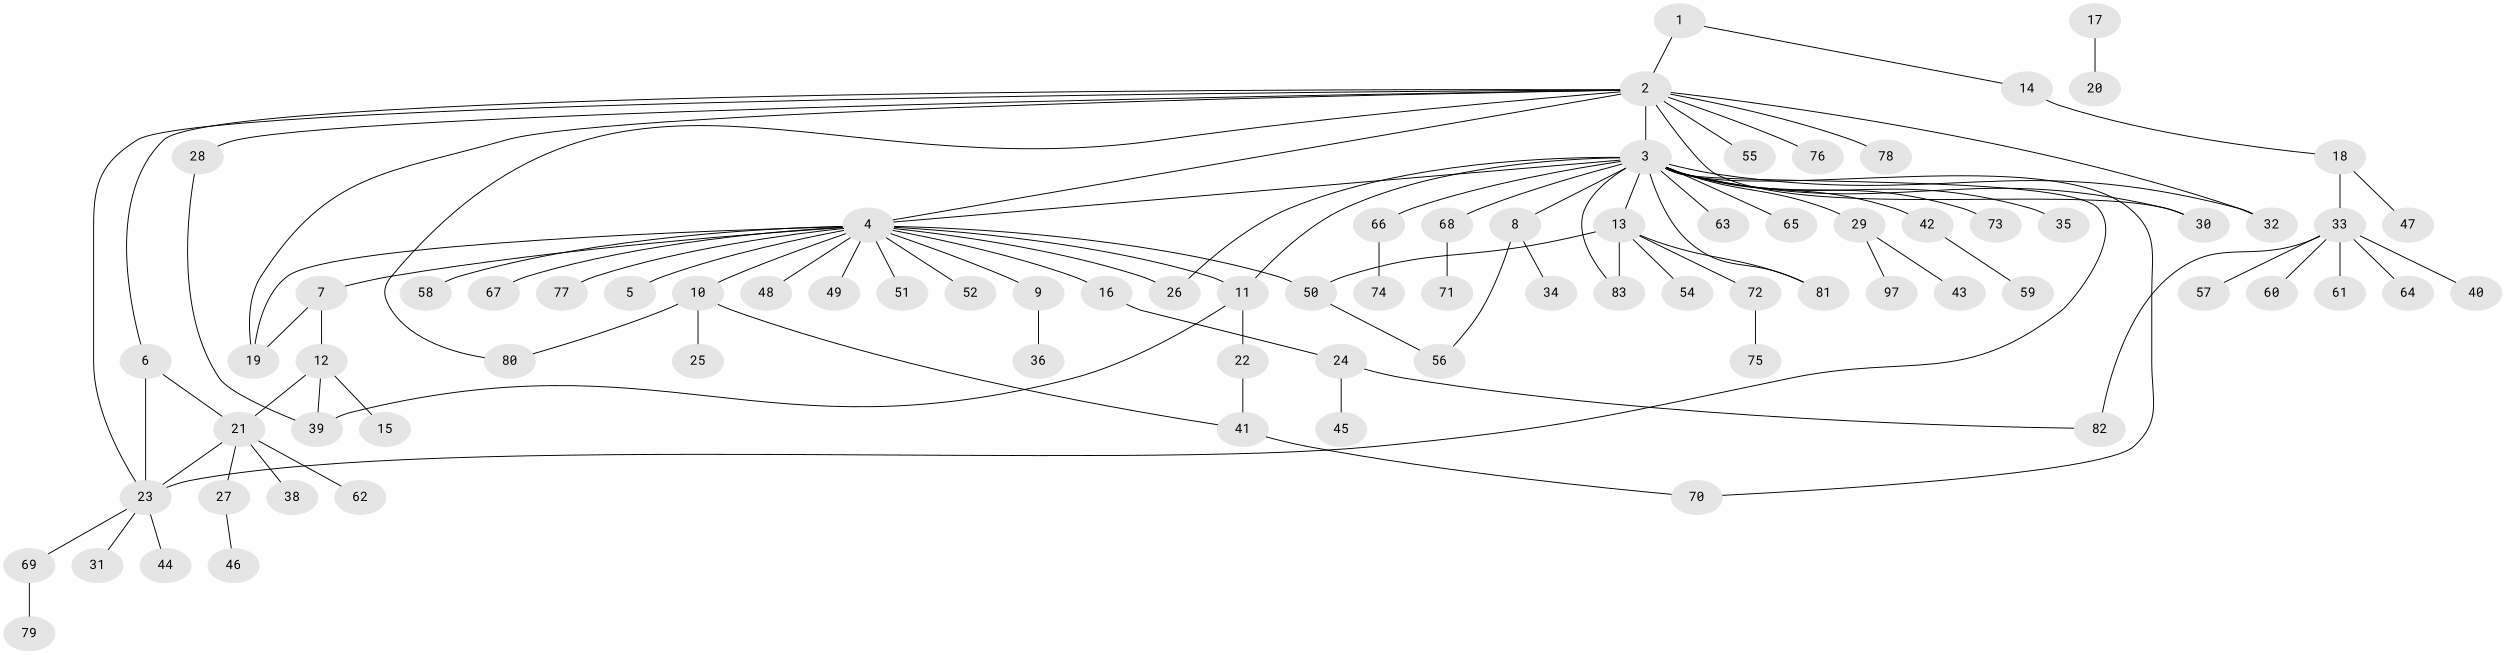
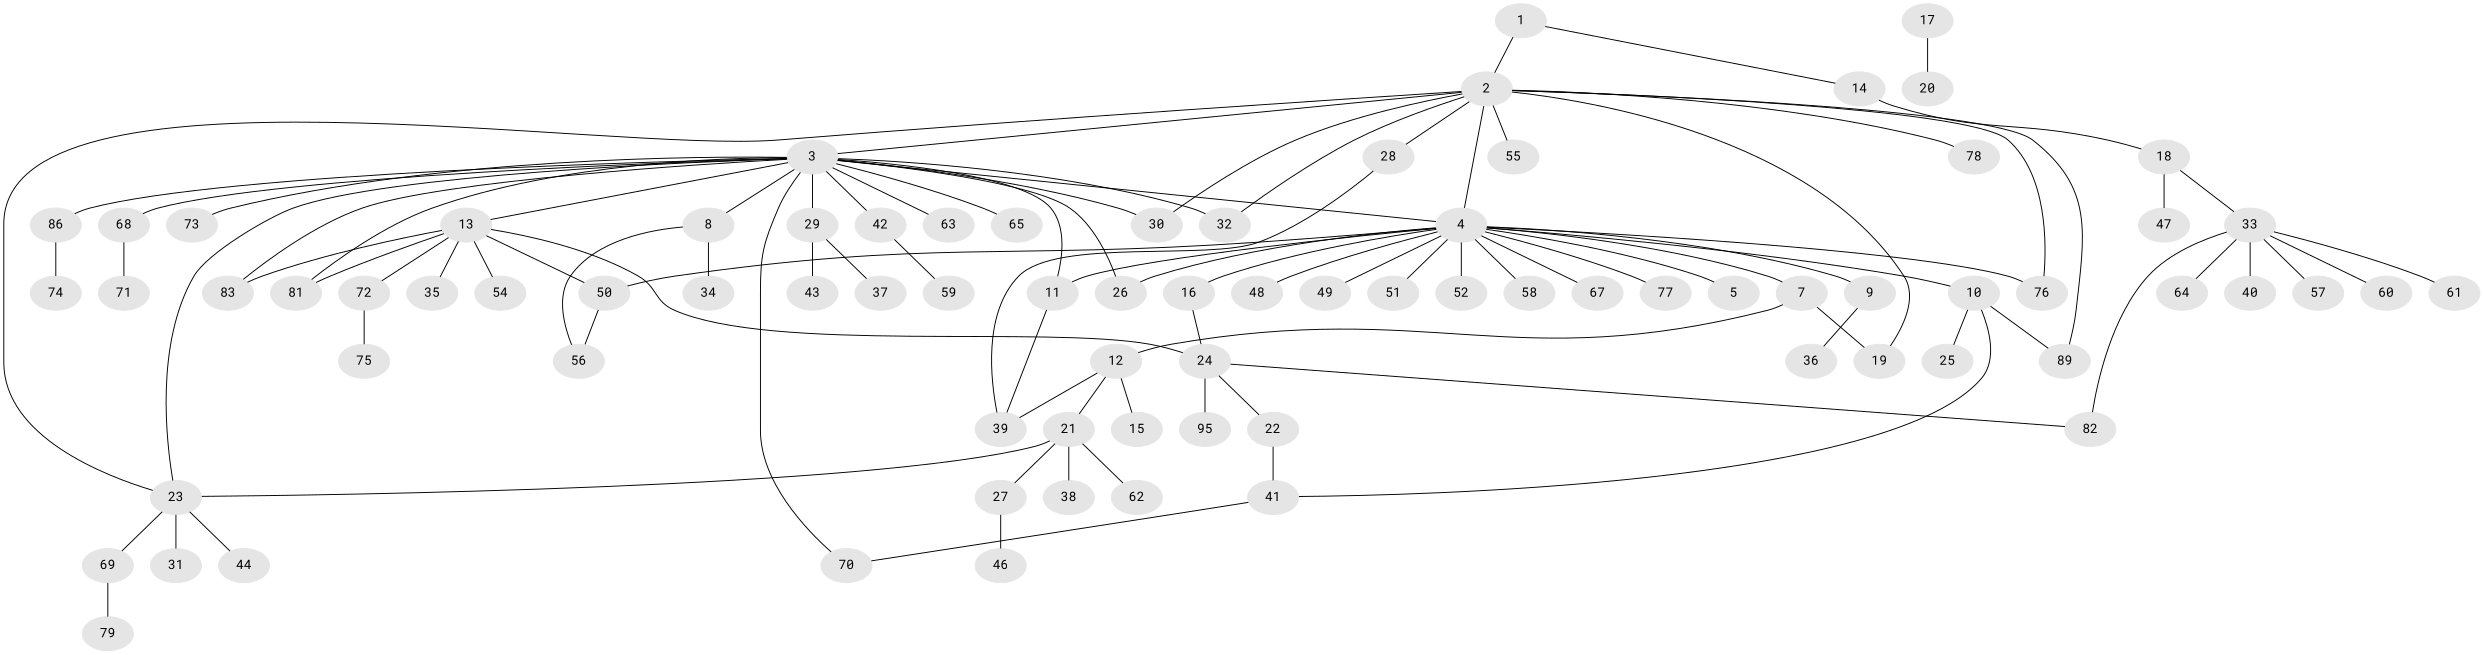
edge "3" -- "35": now "13" -- "35"
node "66": label "66" -> "86"
edge "4" -- "19": now "4" -- "76"
node "97": label "97" -> "37"
edge "11" -- "22": now "24" -- "22"
edge "13" -- "24": added
node "6": removed
node "80": label "80" -> "89"
node "45": label "45" -> "95"
